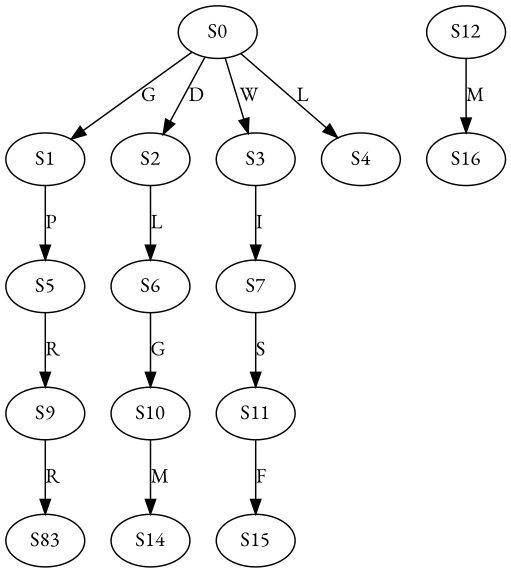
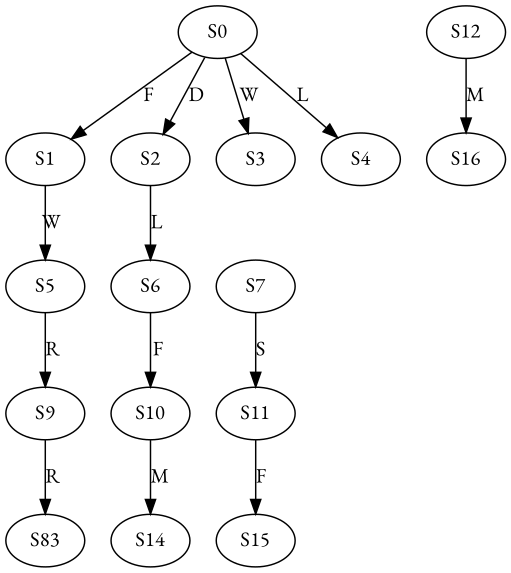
edge "S0" -> "S1": label "G" -> "F"
edge "S3" -> "S7": removed, label "I"
edge "S1" -> "S5": label "P" -> "W"
edge "S6" -> "S10": label "G" -> "F"
